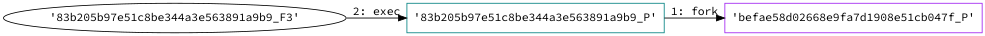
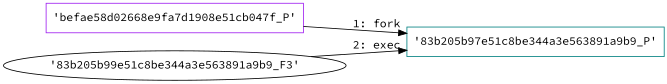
node "'83b205b97e51c8be344a3e563891a9b9_F3'": label "'83b205b97e51c8be344a3e563891a9b9_F3'" -> "'83b205b99e51c8be344a3e563891a9b9_F3'"
edge "'83b205b97e51c8be344a3e563891a9b9_P'" -> "'befae58d02668e9fa7d1908e51cb047f_P'": reversed
